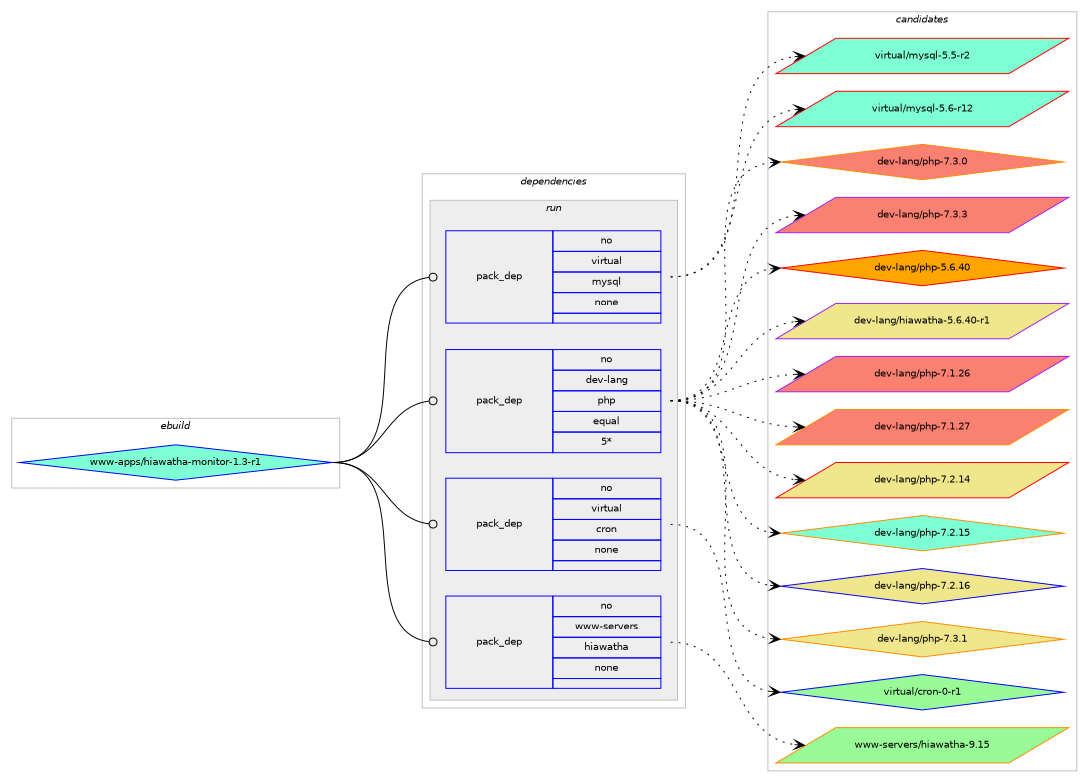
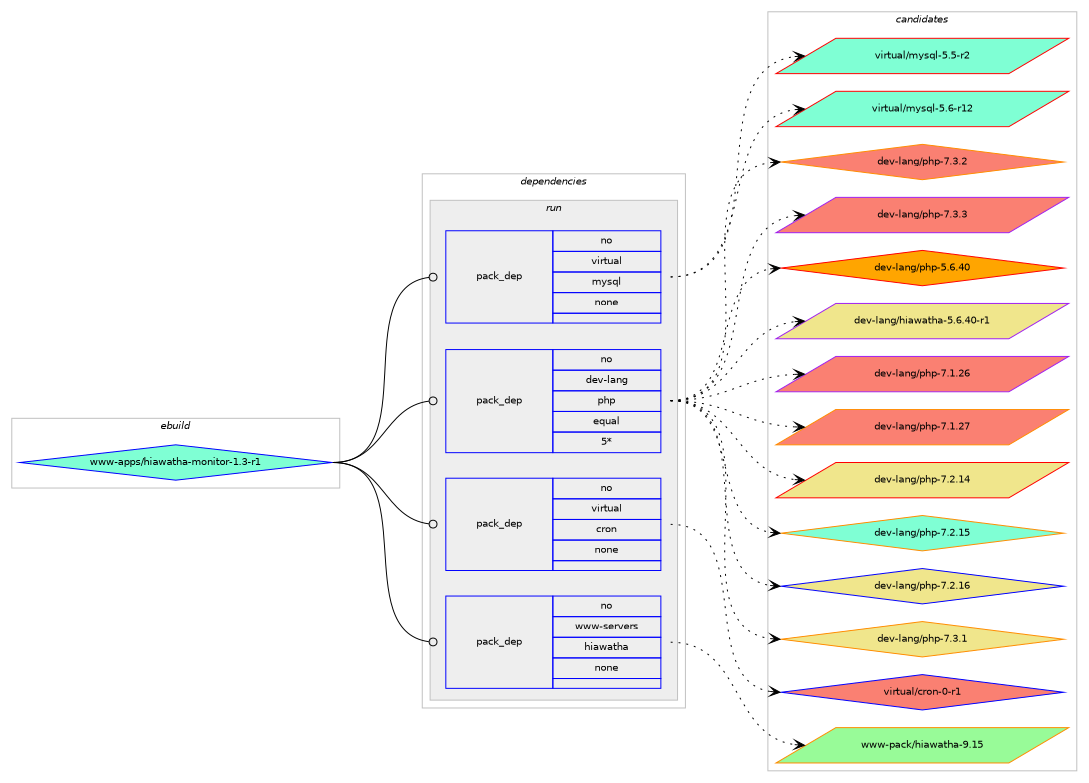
node "dev-lang/php-7.3.0": label "dev-lang/php-7.3.0" -> "dev-lang/php-7.3.2"
node "virtual/cron-0-r1": fillcolor palegreen -> salmon
node "www-servers/hiawatha-9.15": label "www-servers/hiawatha-9.15" -> "www-pack/hiawatha-9.15"
